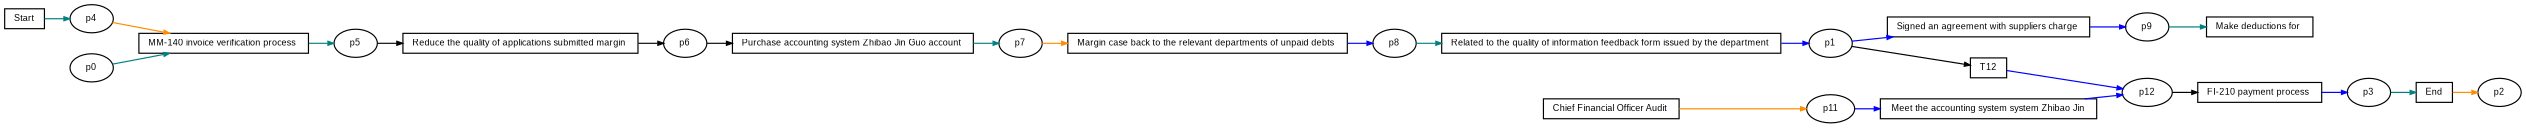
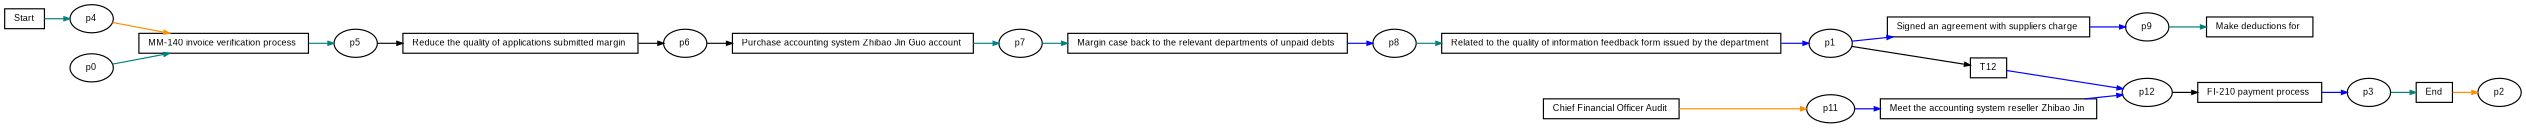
edge "p7" -> "Margin case back to the relevant departments of unpaid debts": color darkorange -> teal
node "Meet the accounting system system Zhibao Jin": label "Meet the accounting system system Zhibao Jin" -> "Meet the accounting system reseller Zhibao Jin"
